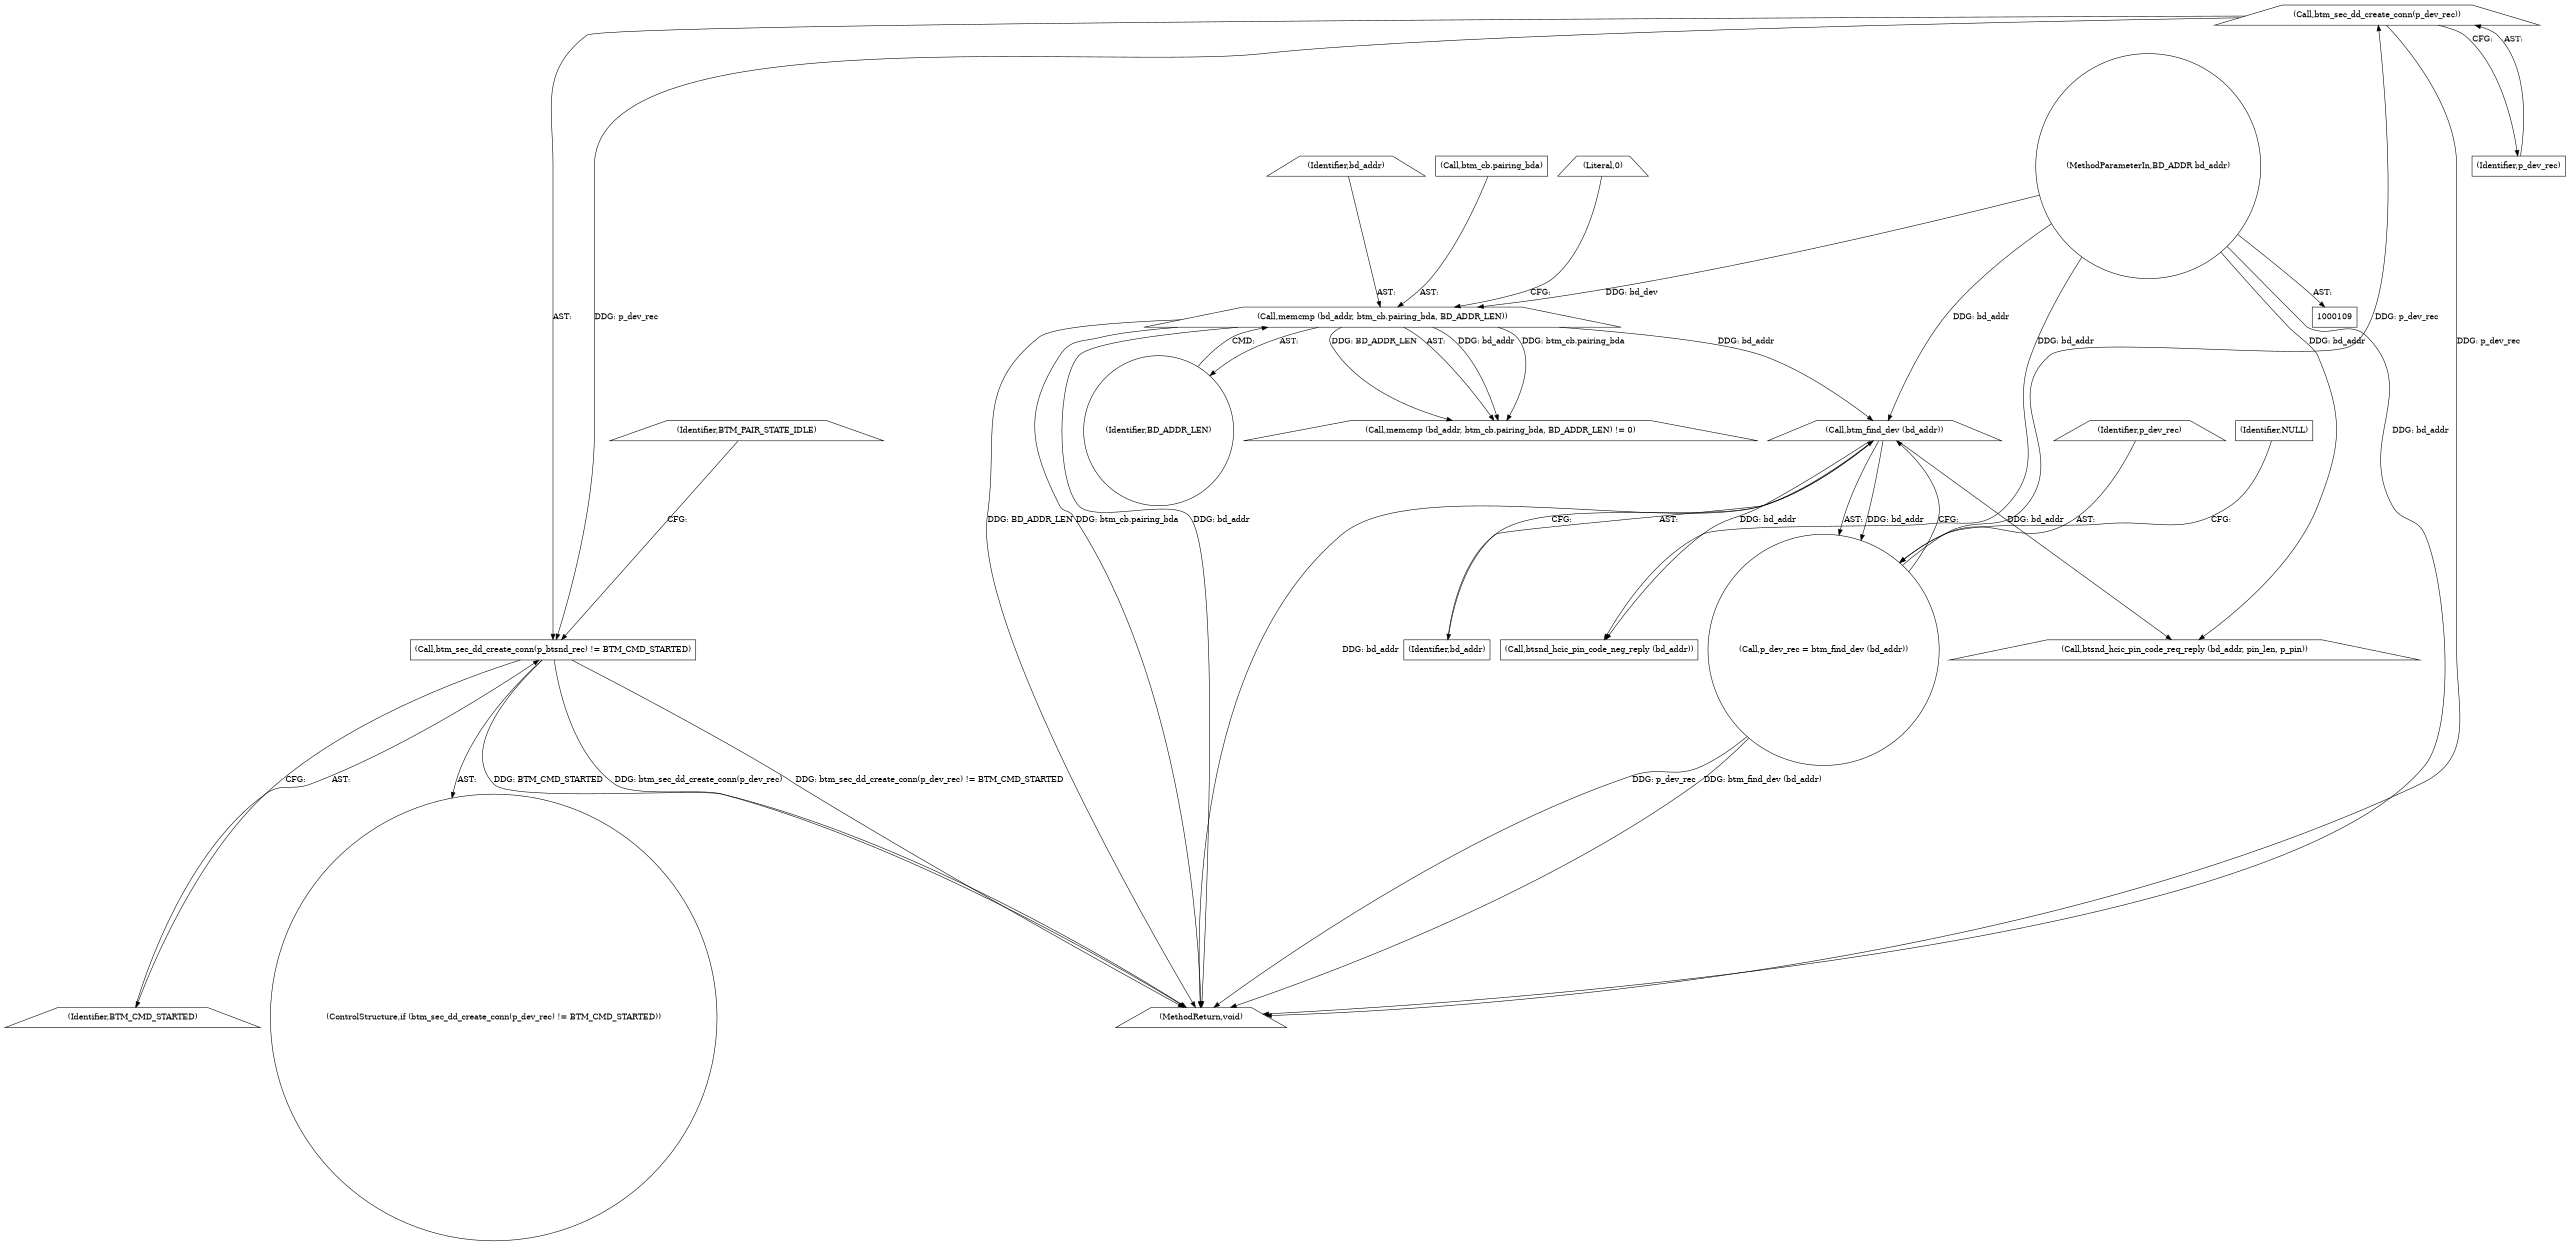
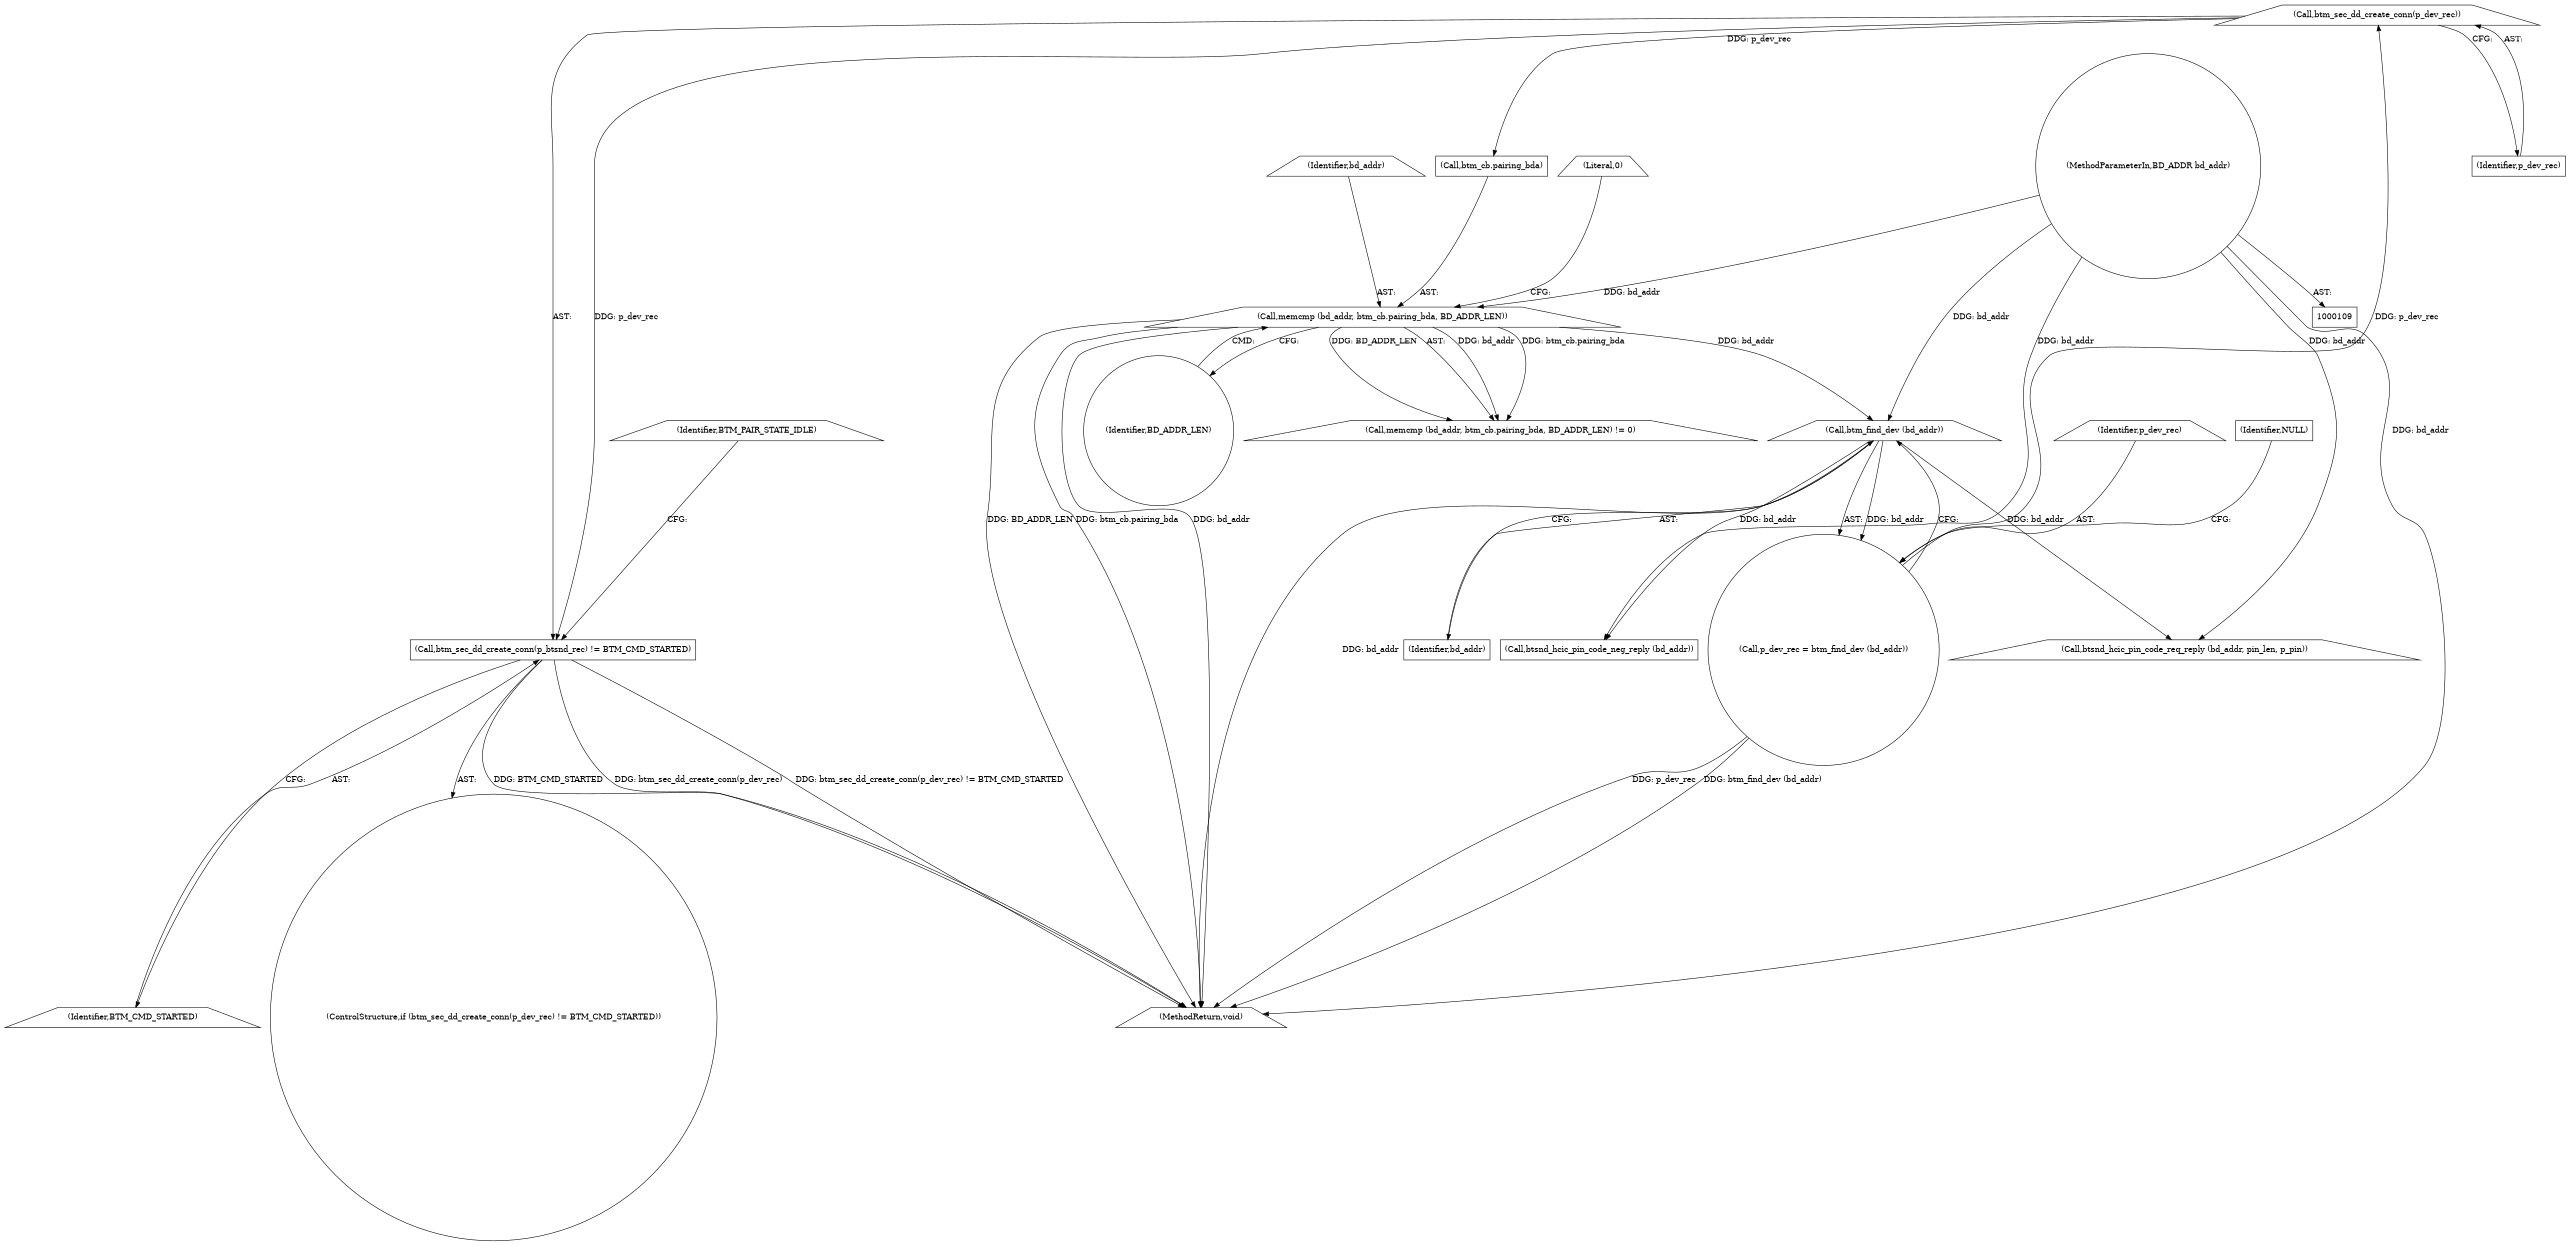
edge "(MethodParameterIn,BD_ADDR bd_addr)" -> "(Call,memcmp (bd_addr, btm_cb.pairing_bda, BD_ADDR_LEN))": label "DDG: bd_dev" -> "DDG: bd_addr"
edge "(Call,memcmp (bd_addr, btm_cb.pairing_bda, BD_ADDR_LEN))" -> "(Identifier,BD_ADDR_LEN)": label "AST: " -> "CFG: "
edge "(Call,btm_sec_dd_create_conn(p_dev_rec))" -> "(MethodReturn,void)": now "(Call,btm_sec_dd_create_conn(p_dev_rec))" -> "(Call,btm_cb.pairing_bda)"
